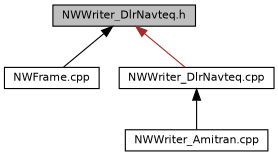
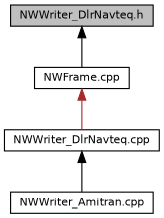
edge "NWWriter_DlrNavteq.cpp" -> "NWWriter_DlrNavteq.h": now "NWWriter_DlrNavteq.cpp" -> "NWFrame.cpp"
